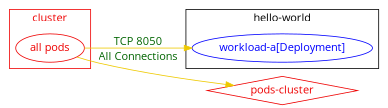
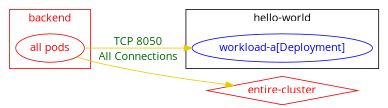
cluster "cluster": label "cluster" -> "backend"
node "pods-cluster": label "pods-cluster" -> "entire-cluster"
